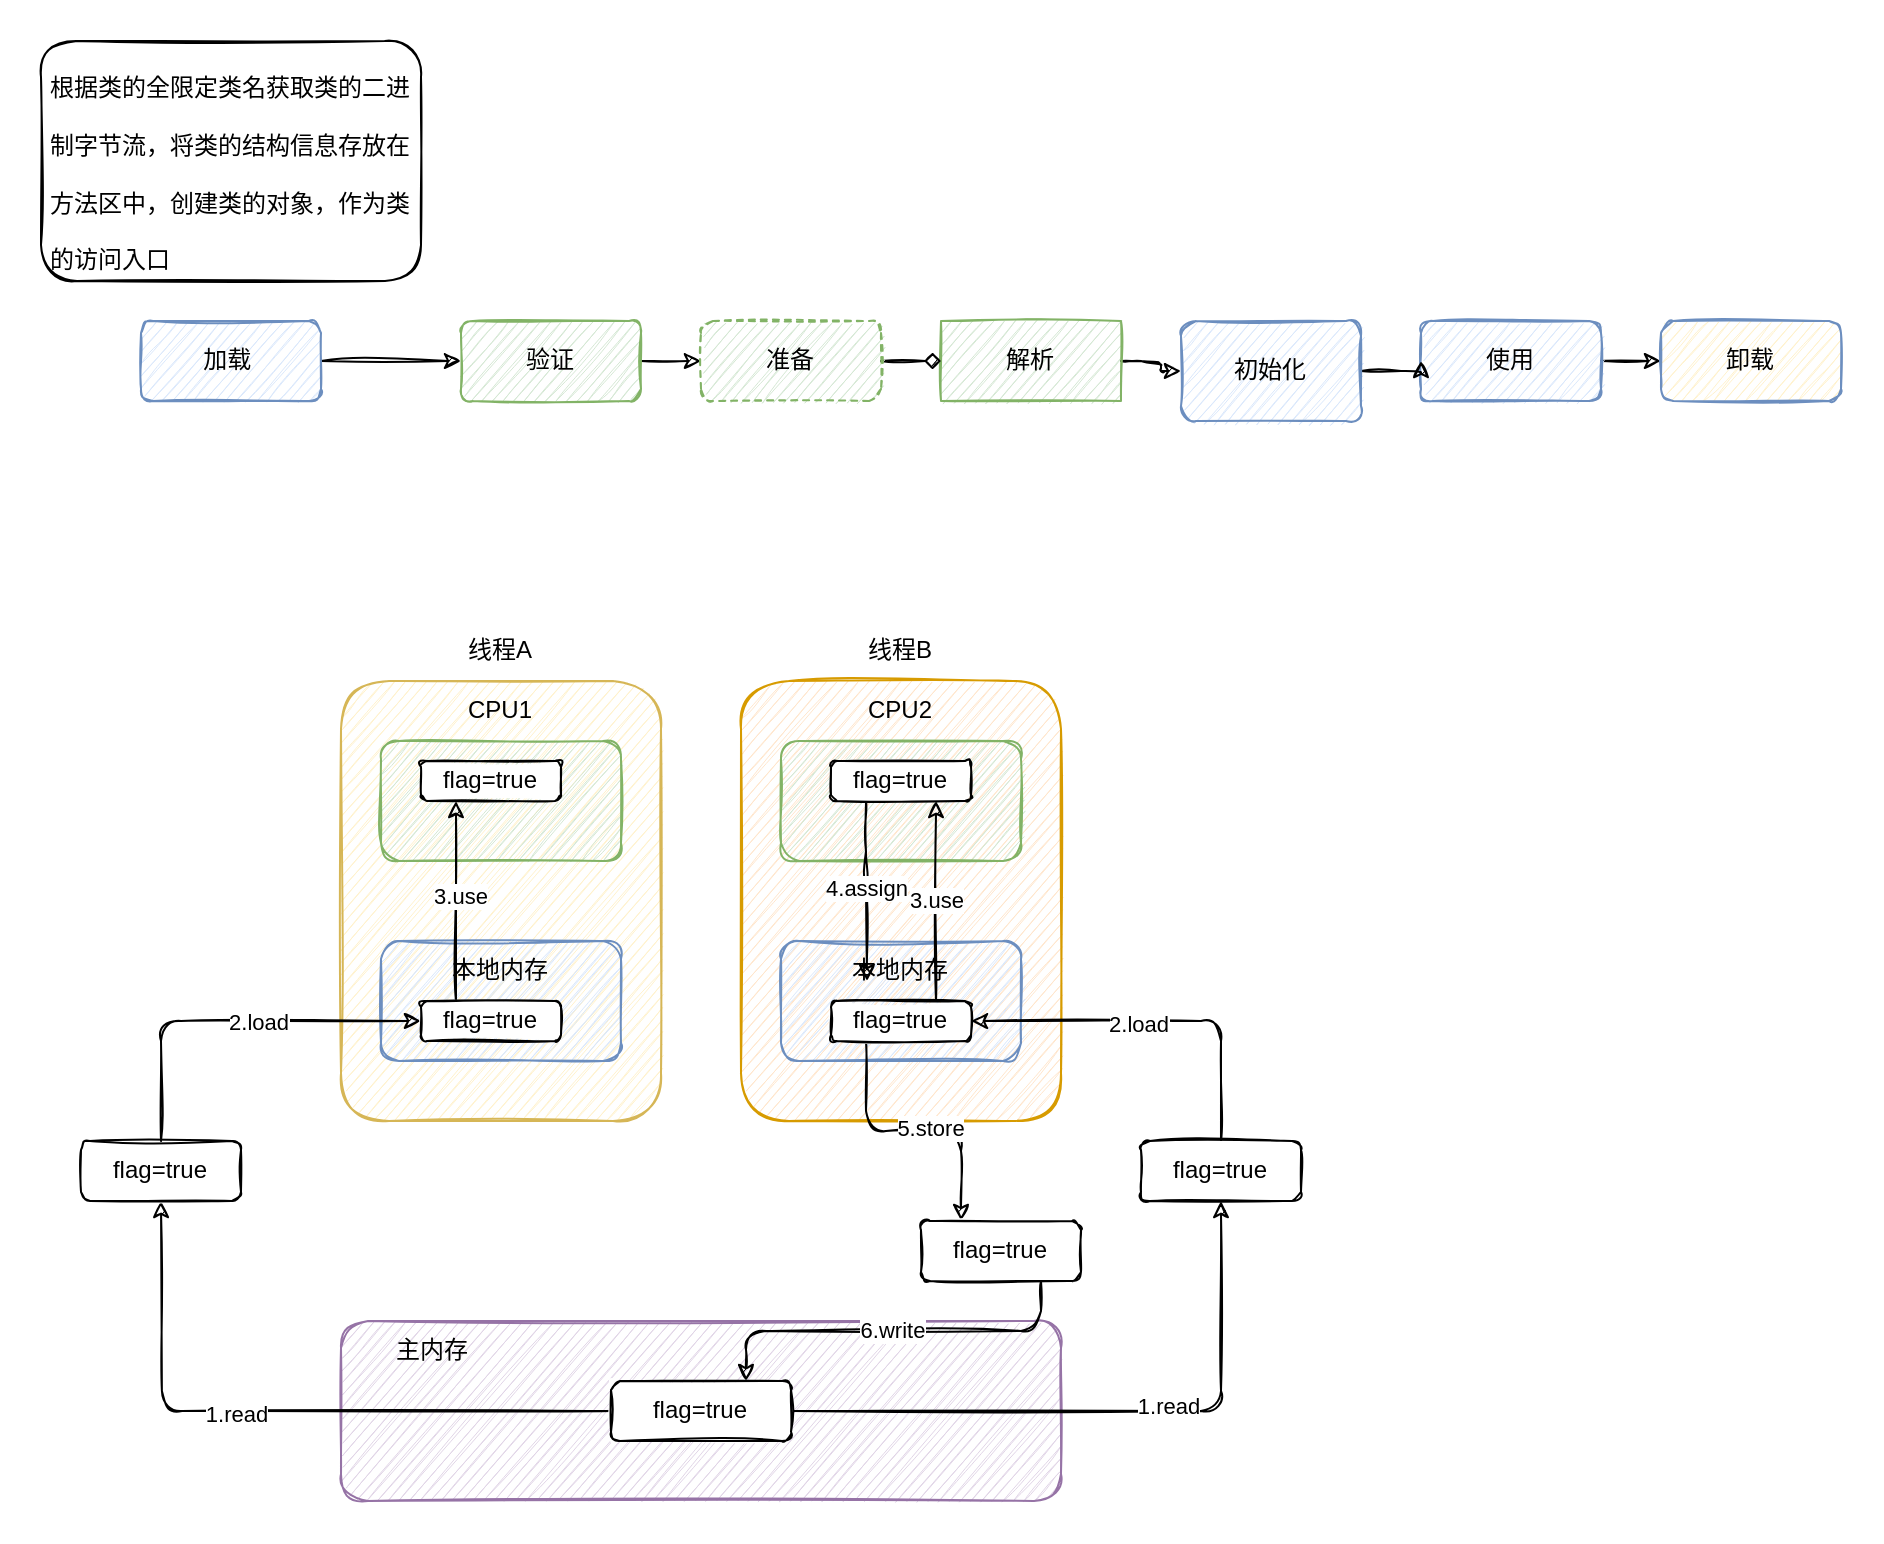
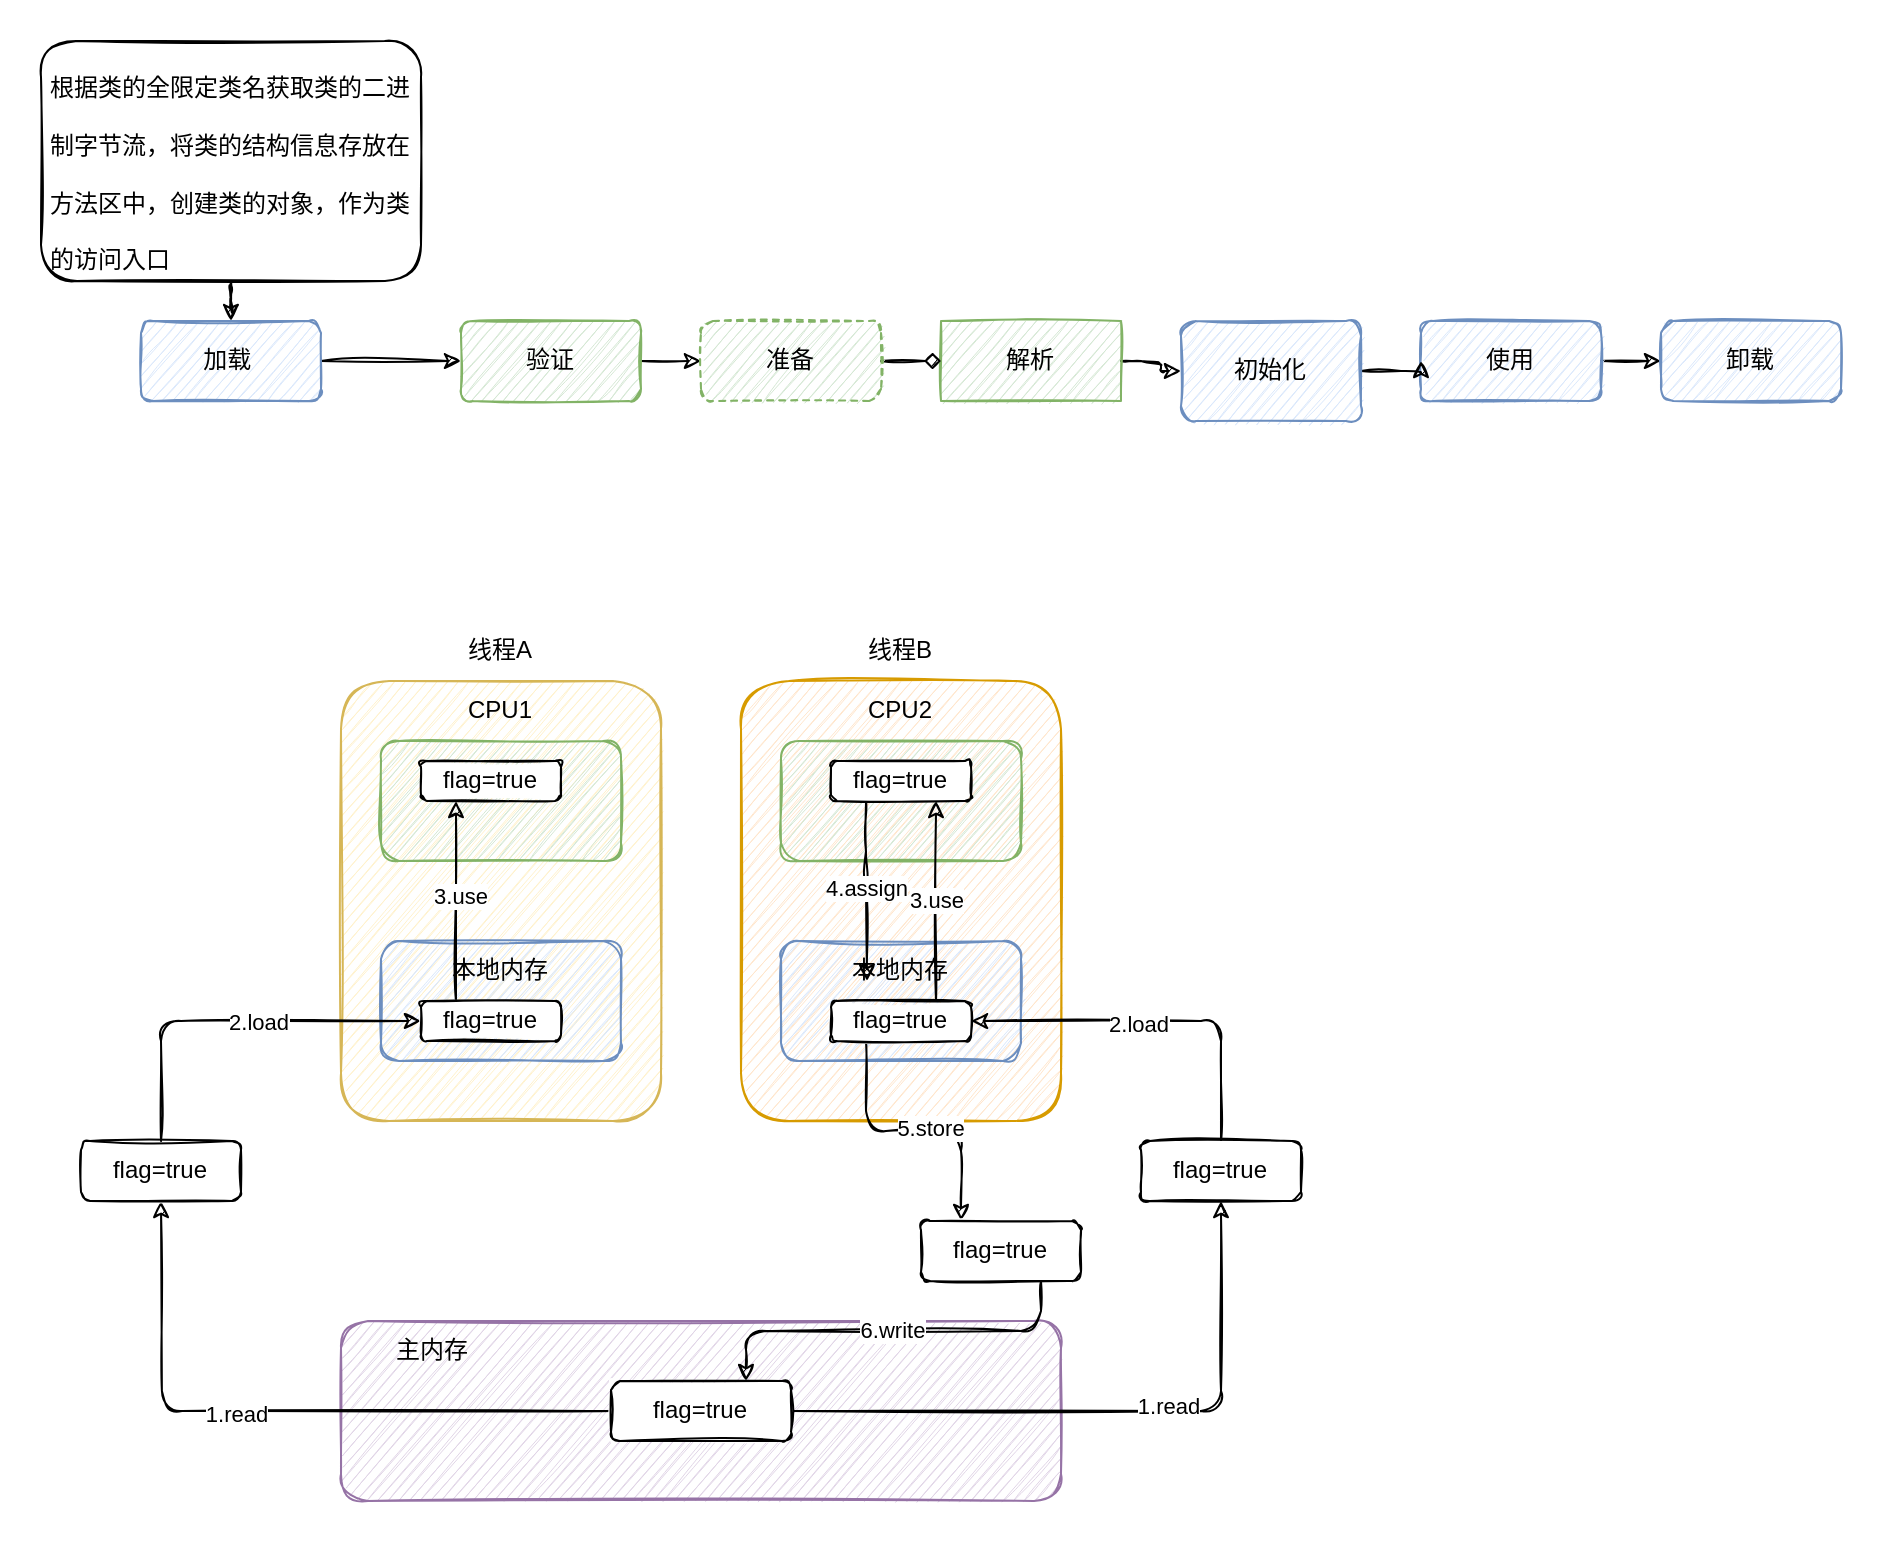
edge "根据类的全限定类名获取类的二进制字节流，将类的结构信息存放在方法区中，创建类的对象，作为类的访问入口" -> "加载": added
node "卸载": fillcolor #fff2cc -> #dae8fc
